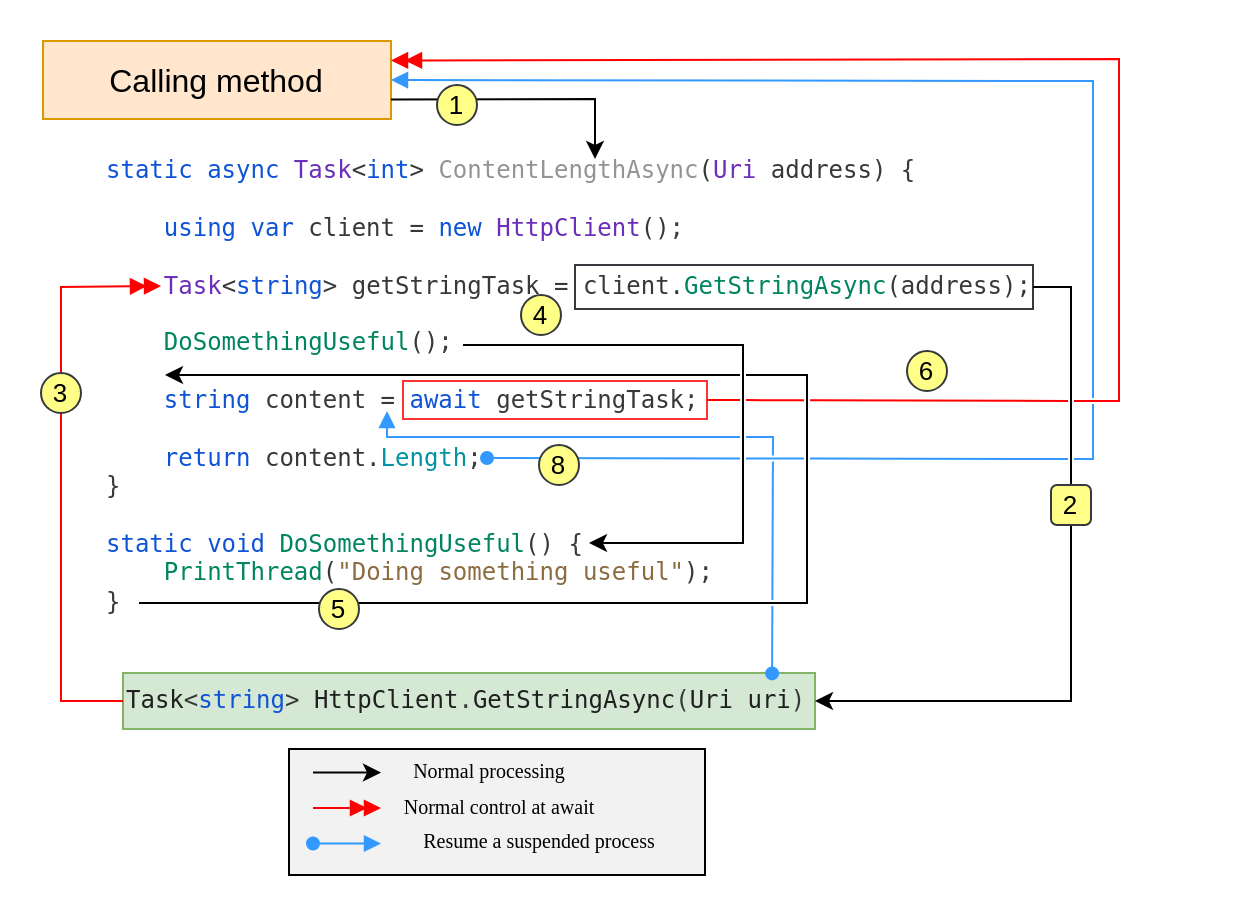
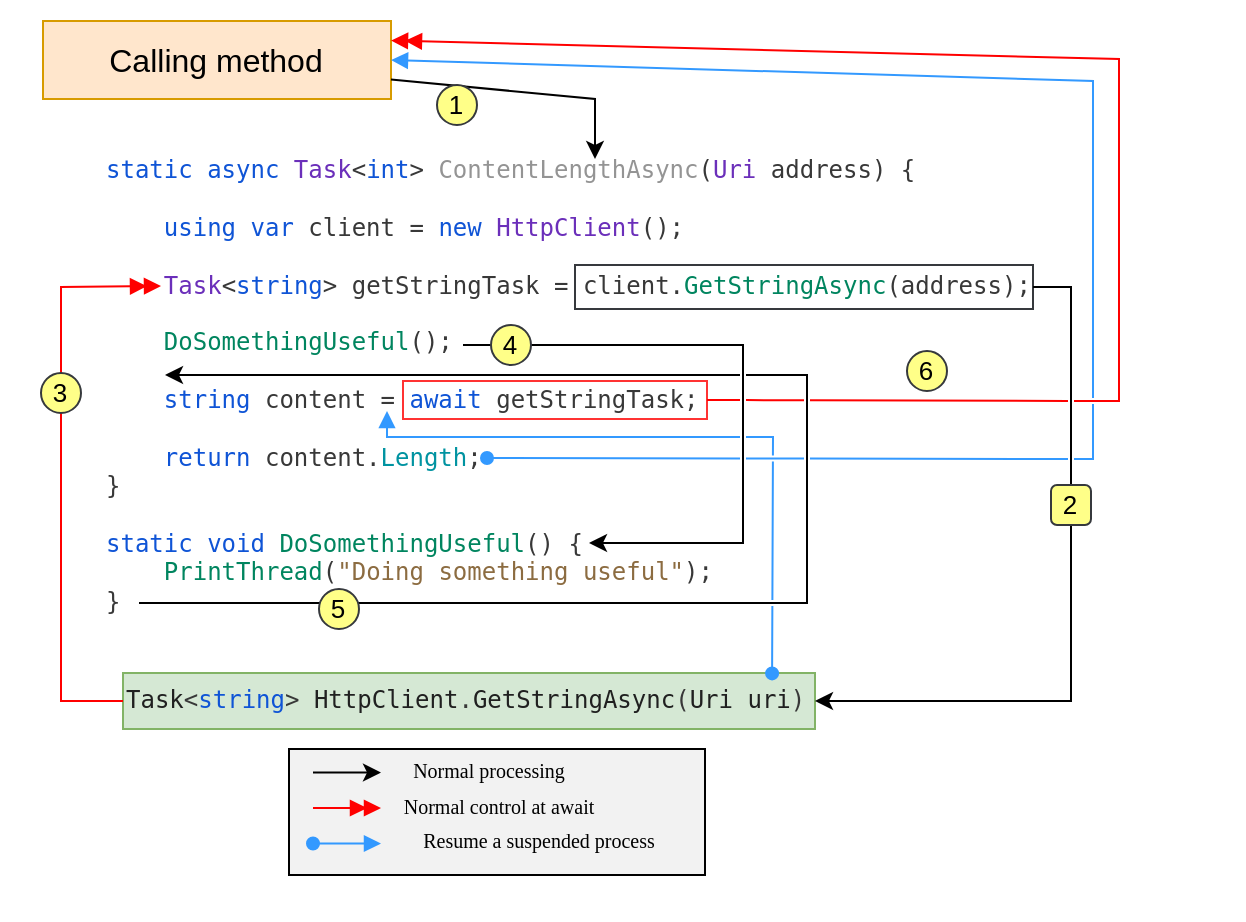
node "Calling method": moved (217, 80) -> (217, 60)
node "4": moved (541, 315) -> (511, 345)
node "8": removed
